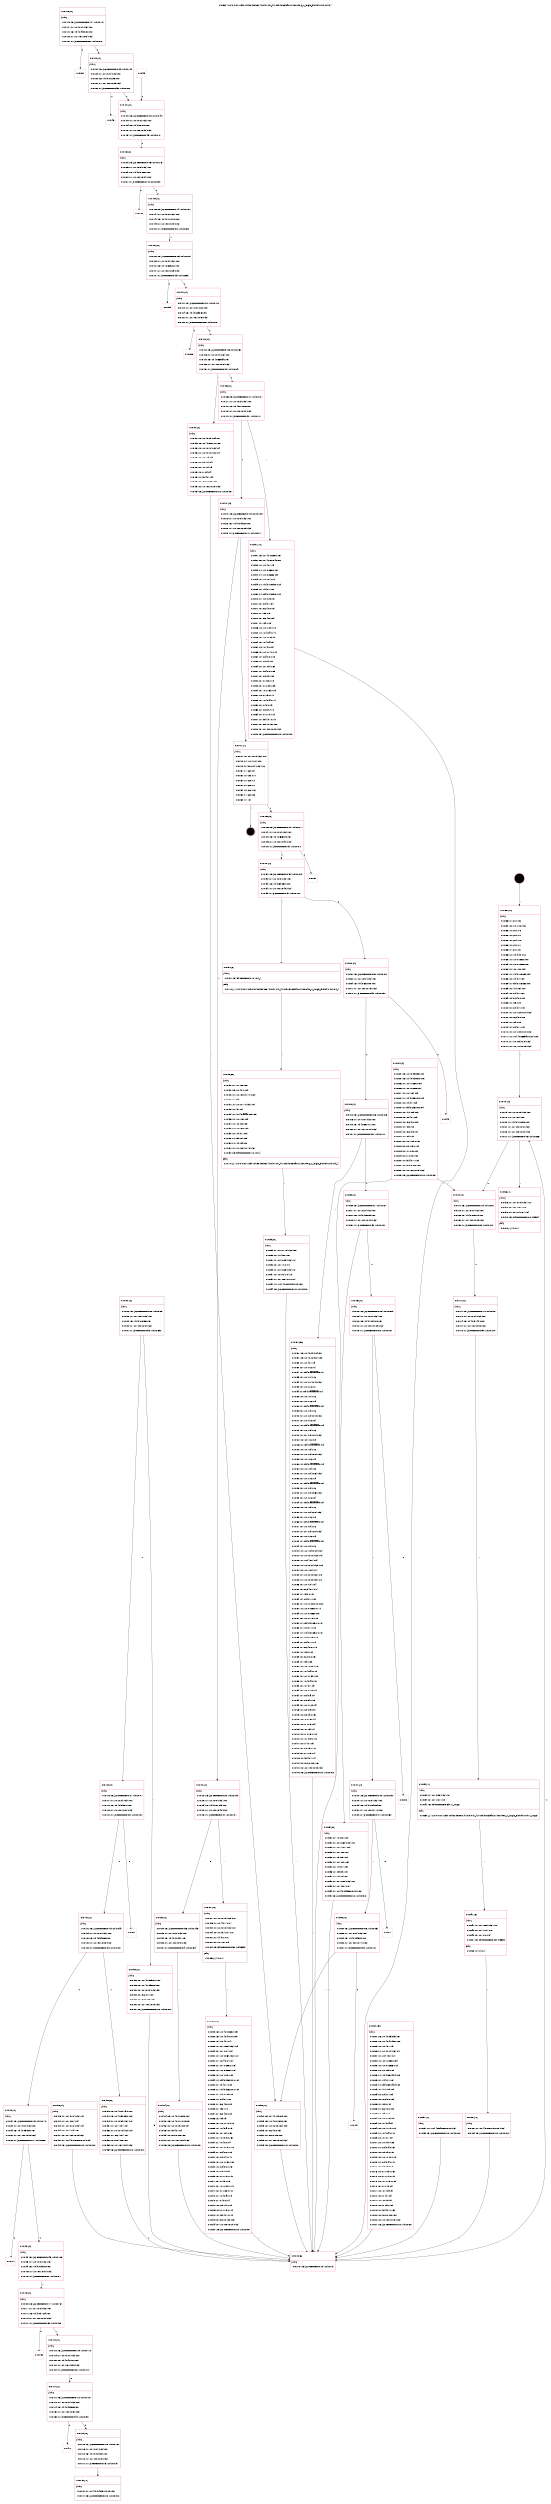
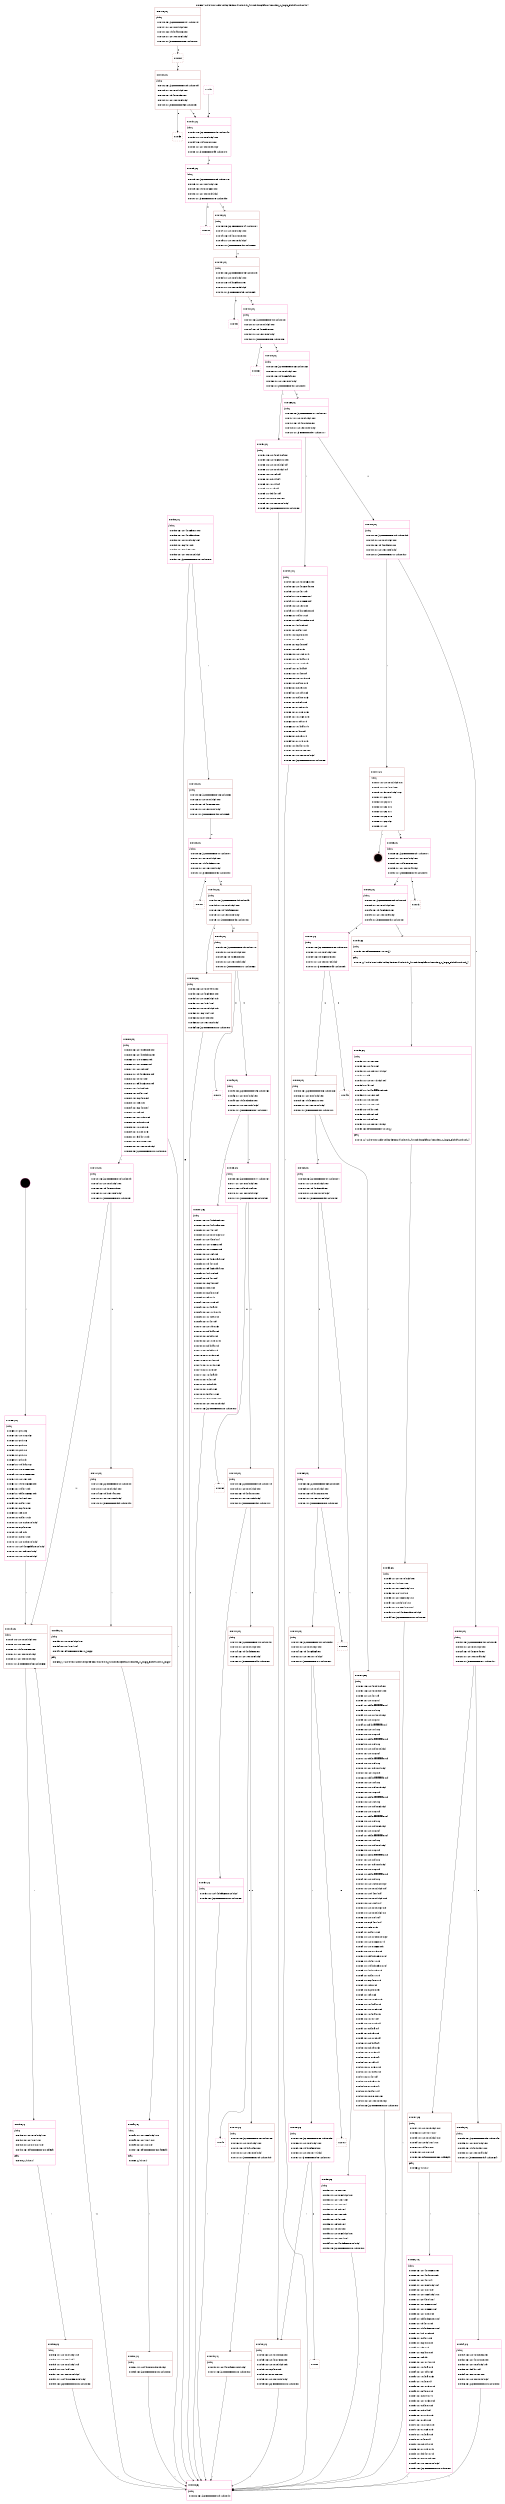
edge "0x40177c [28]" -> "0x401798 [28]": now "0x402038" -> "0x401798 [28]"
edge "0x4016f0 [28]" -> "0x4020a1 [154]": added, label "1"
edge "0x40162b [29]" -> "0x401648 [28]": reversed
edge "0x401680 [28]" -> "0x401b90 [27]": reversed
edge "0x401728 [28]" -> "0x401d37 [12]": added, label "1"
edge "0x401b65 [16]" -> "0x401b75 [27]": added, label "1"
edge "0x40213b [12]" -> "0x402223 [5]": added, label "1"
